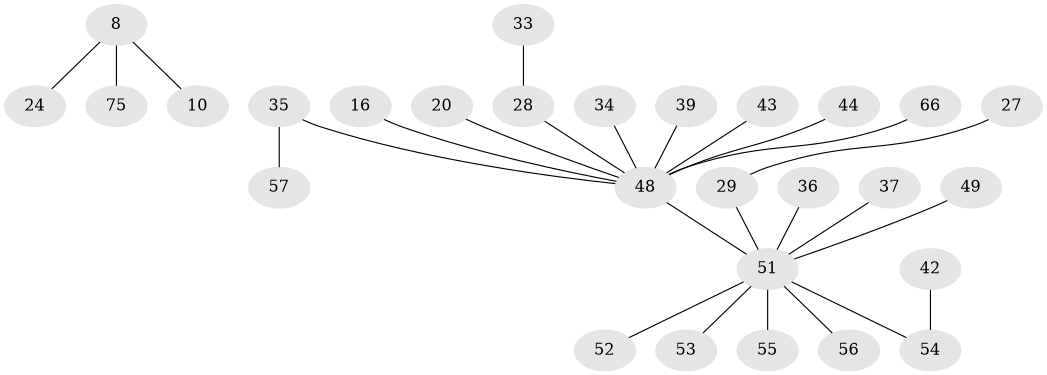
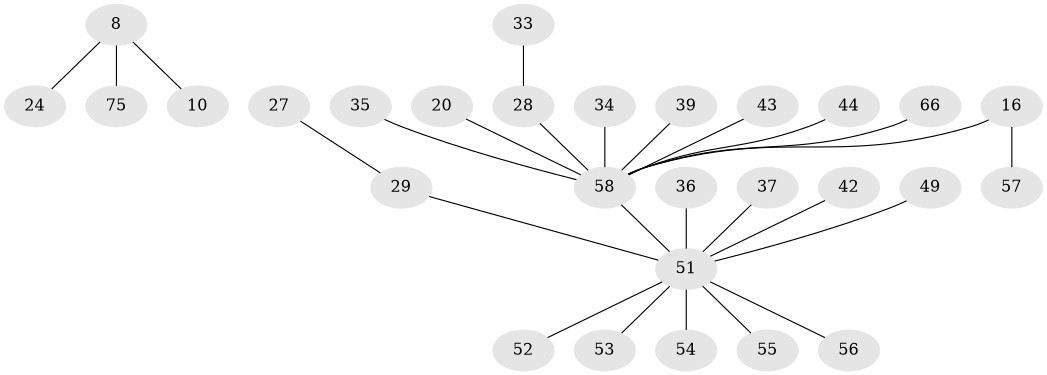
edge "35" -- "57": now "16" -- "57"
node "48": label "48" -> "58"
edge "42" -- "54": now "42" -- "51"
